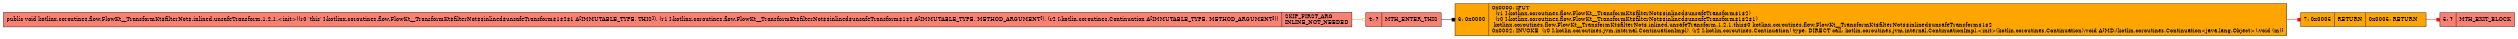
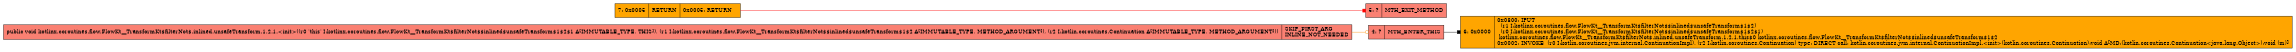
node "6: 0x0000": text "0x0000: IPUT" -> "0x0800: IPUT"
node "5: ?": text "MTH_EXIT_BLOCK" -> "MTH_EXIT_METHOD"
edge "6: 0x0000" -> "7: 0x0005": removed
